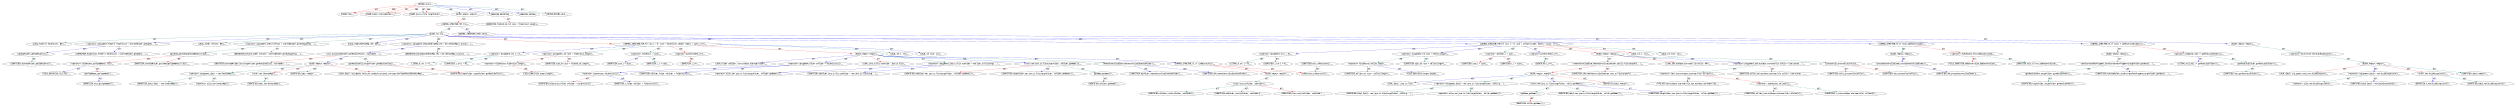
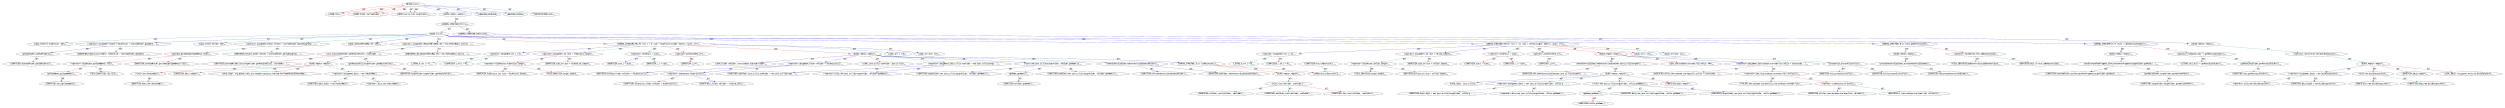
edge "(MODIFIER,PROTECTED)" -> "(IDENTIFIER,foldersList,int size = foldersList.length)": now "(<operator>.fieldAccess,foldersList.length)" -> "(IDENTIFIER,foldersList,int size = foldersList.length)"
